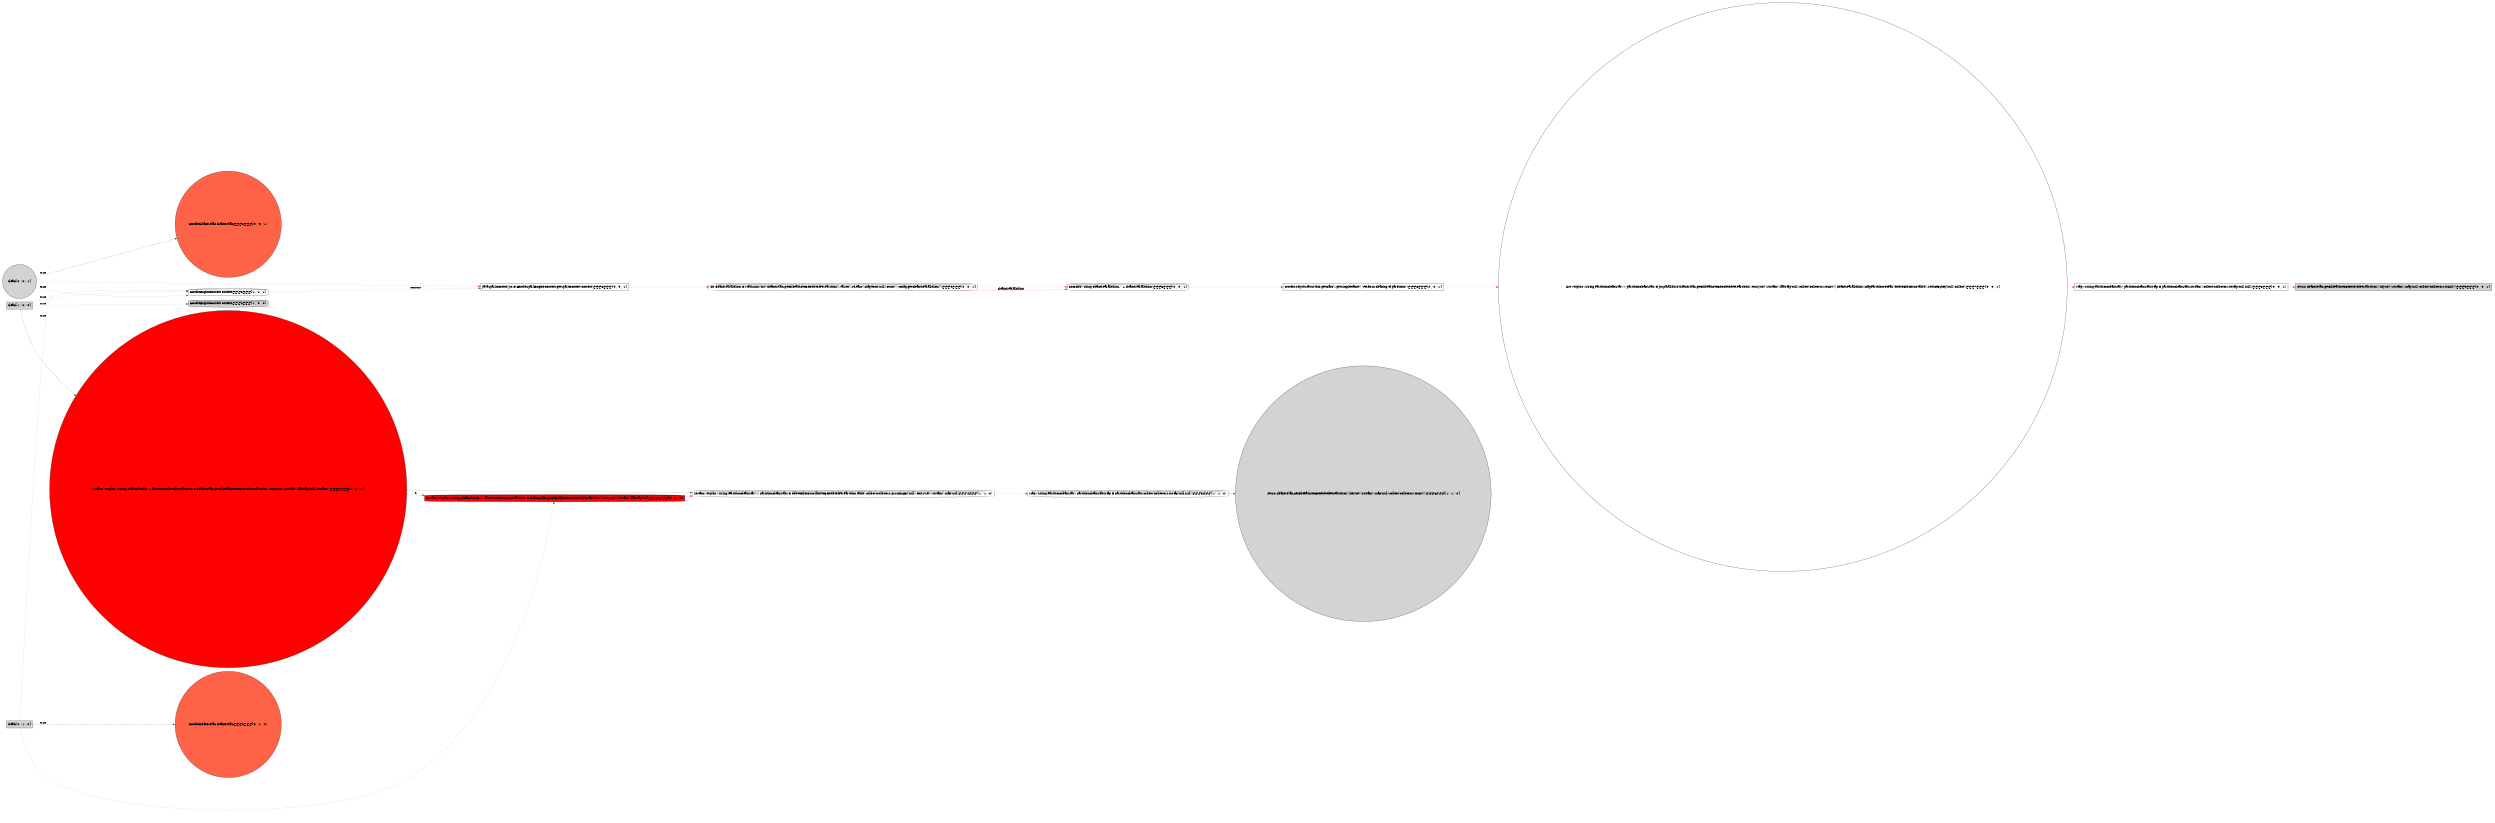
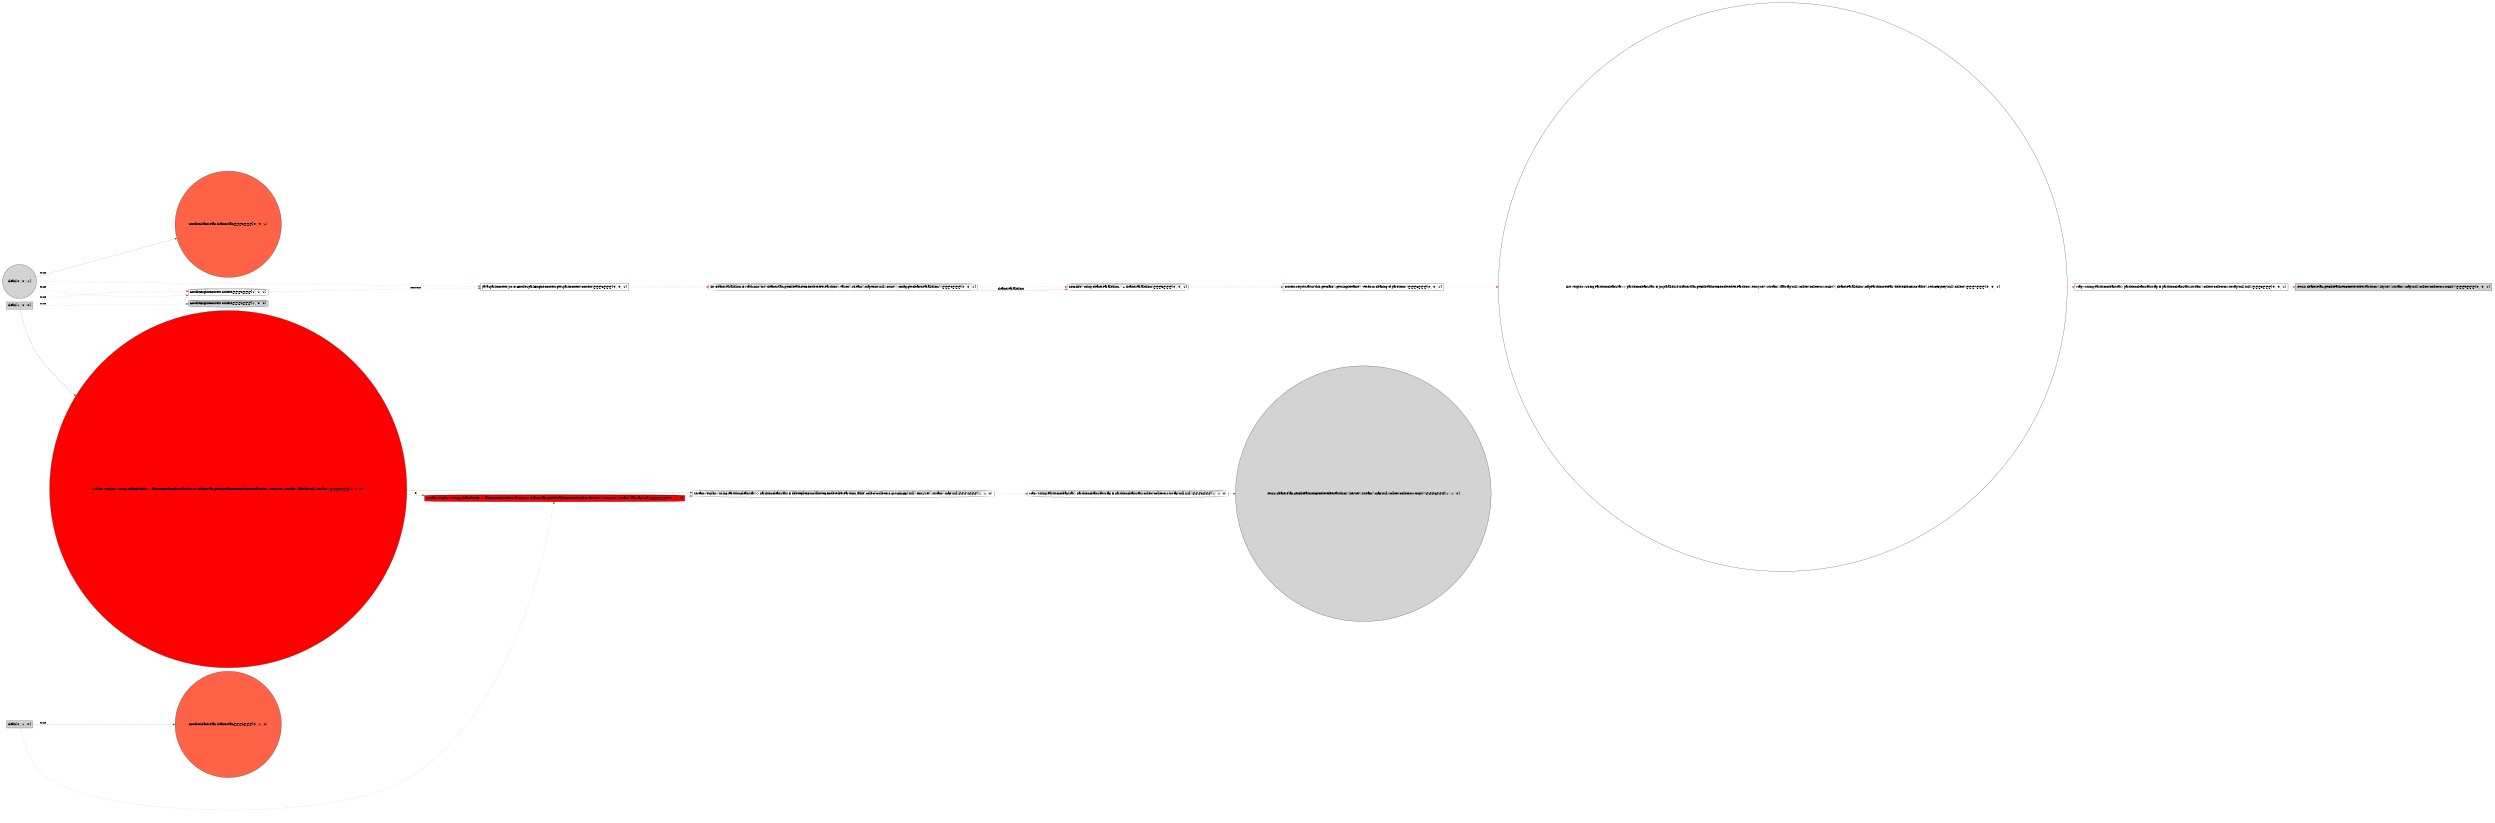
edge "clean['0', '1', '0']" -> "HoodieEngineContext context@@@2@@@['1', '1', '1']": removed, label "true"
